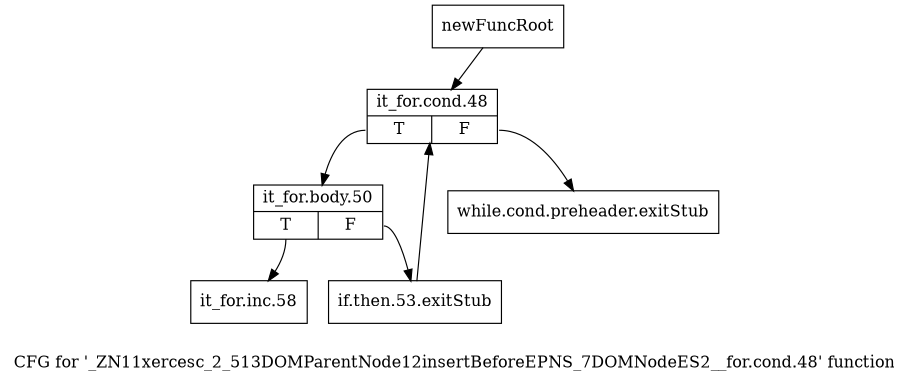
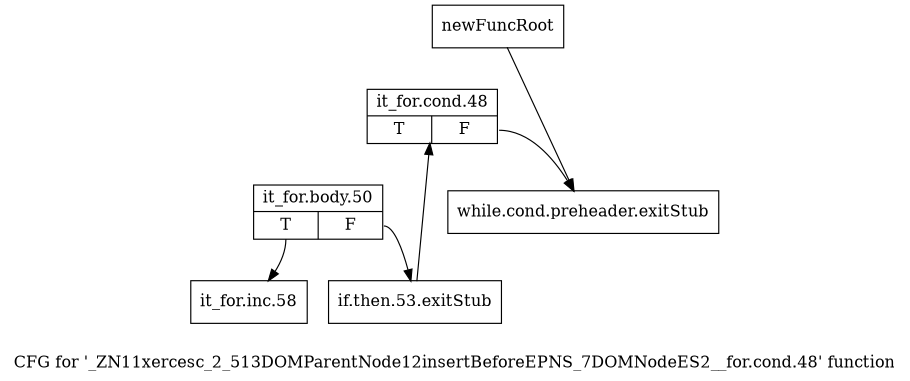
edge "newFuncRoot" -> "it_for.cond.48": now "newFuncRoot" -> "while.cond.preheader.exitStub"
edge "it_for.cond.48" -> "it_for.body.50": removed
